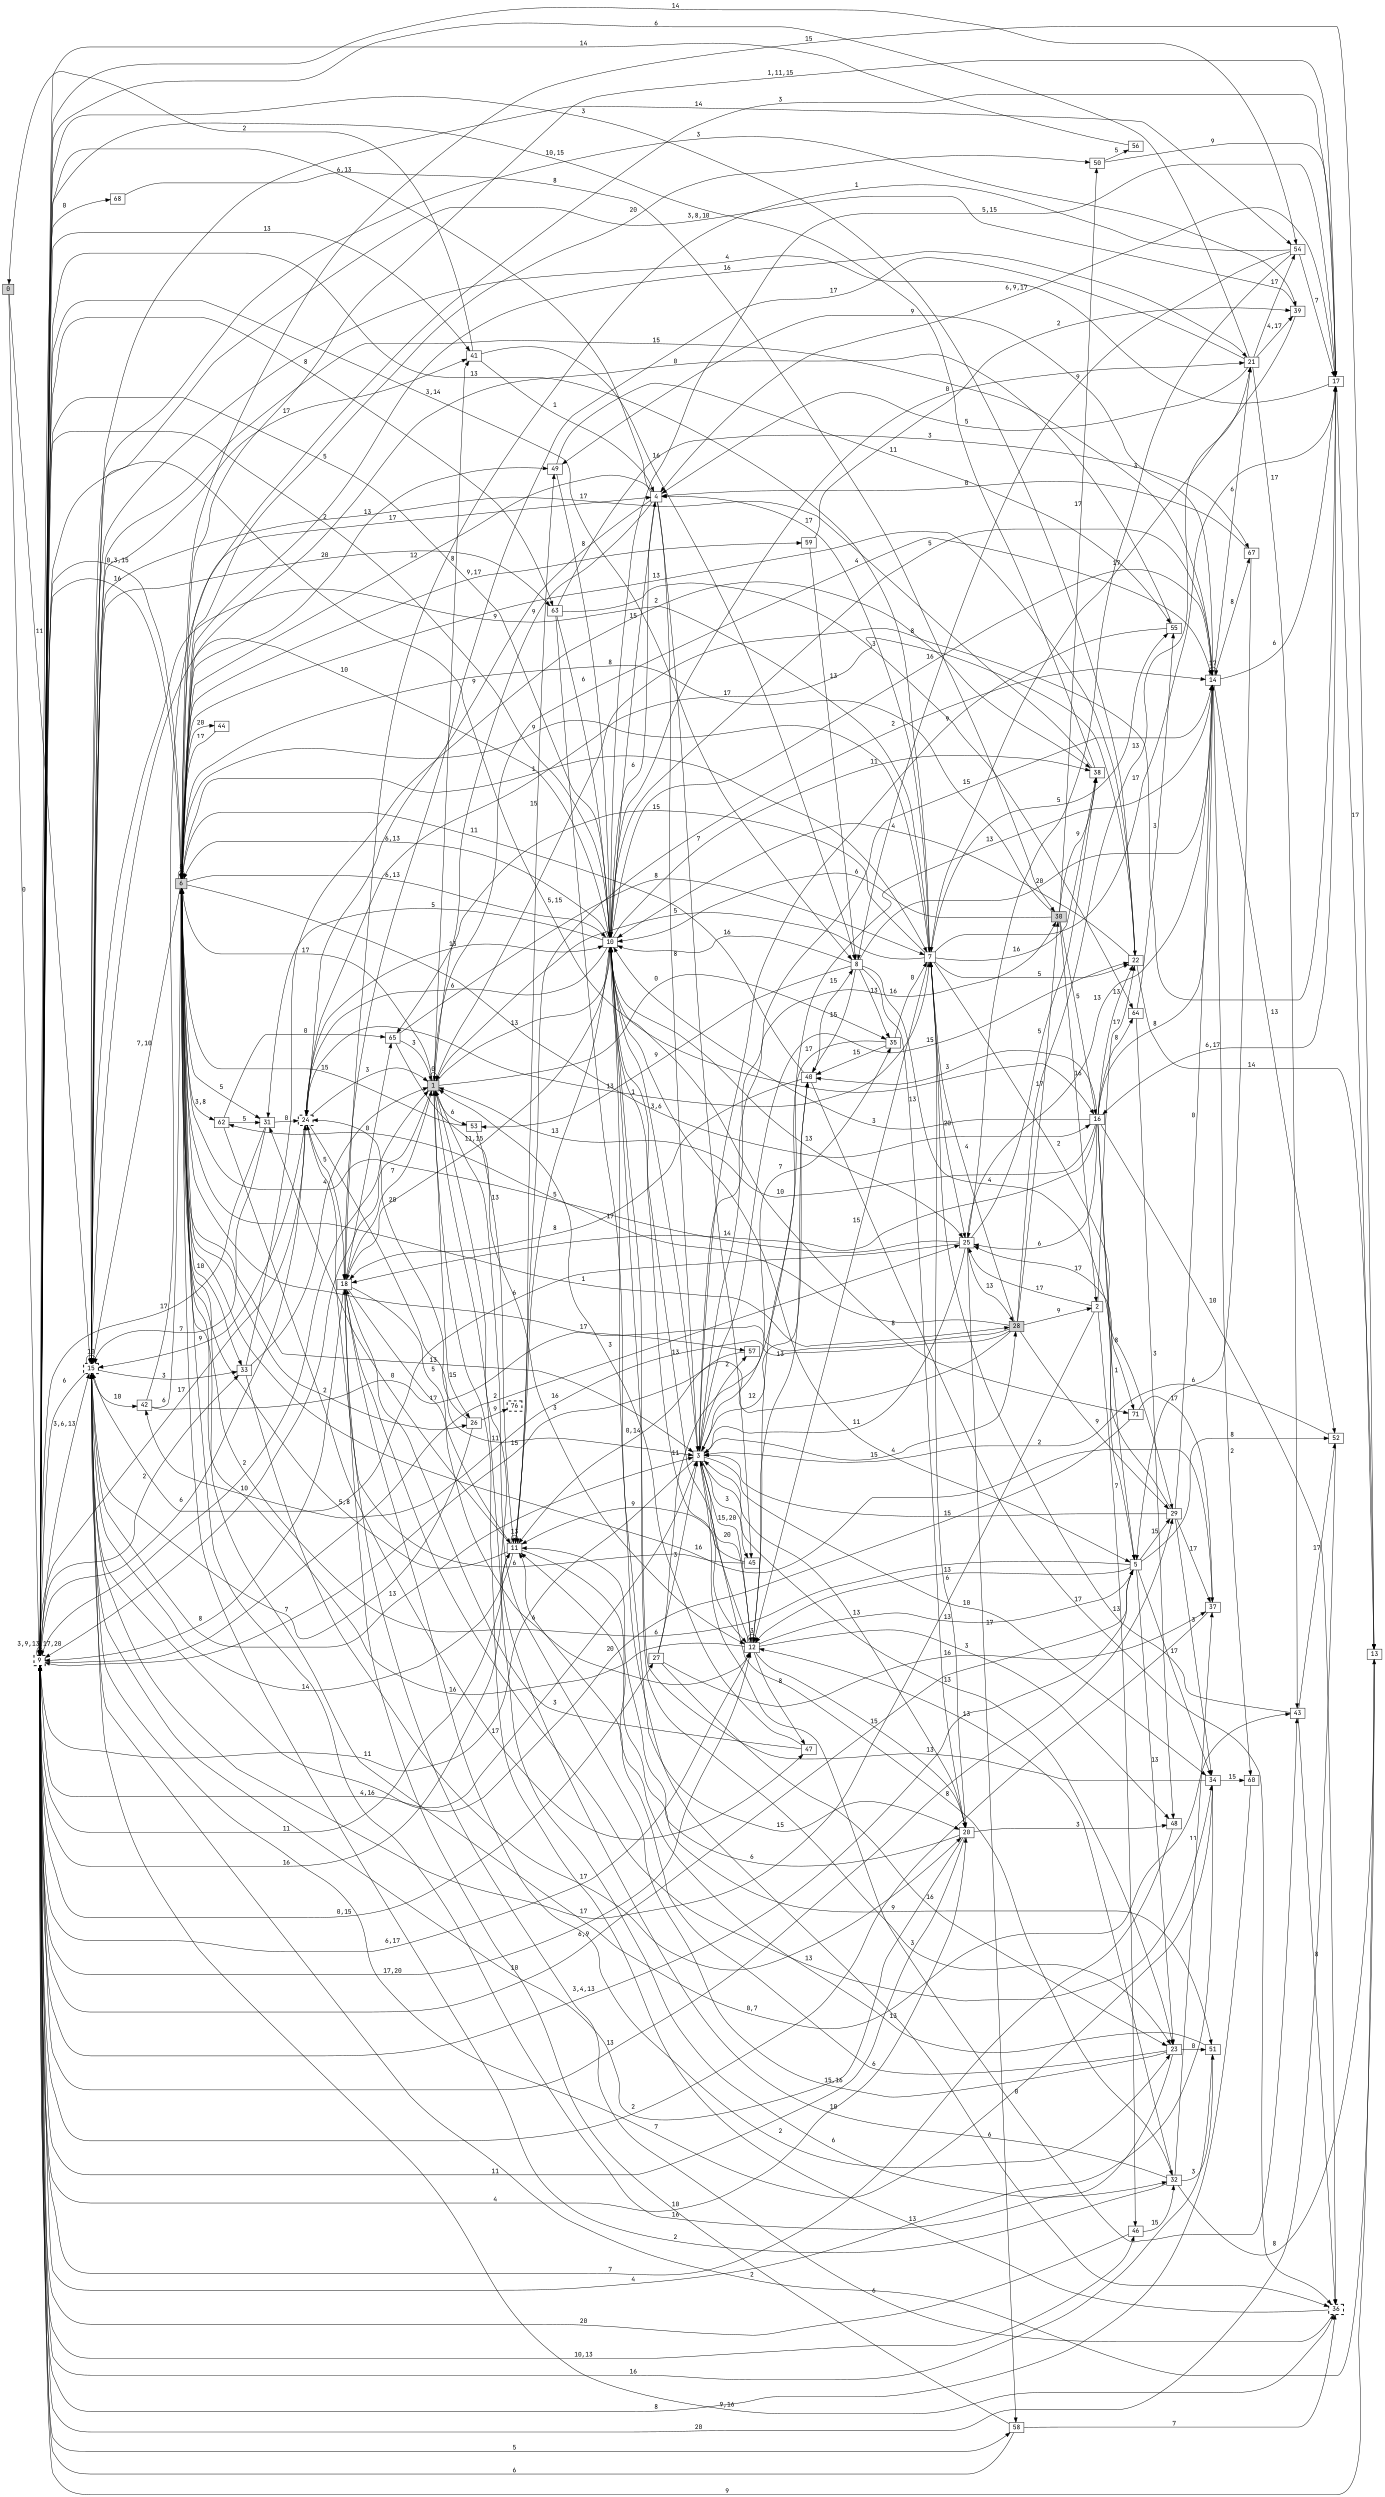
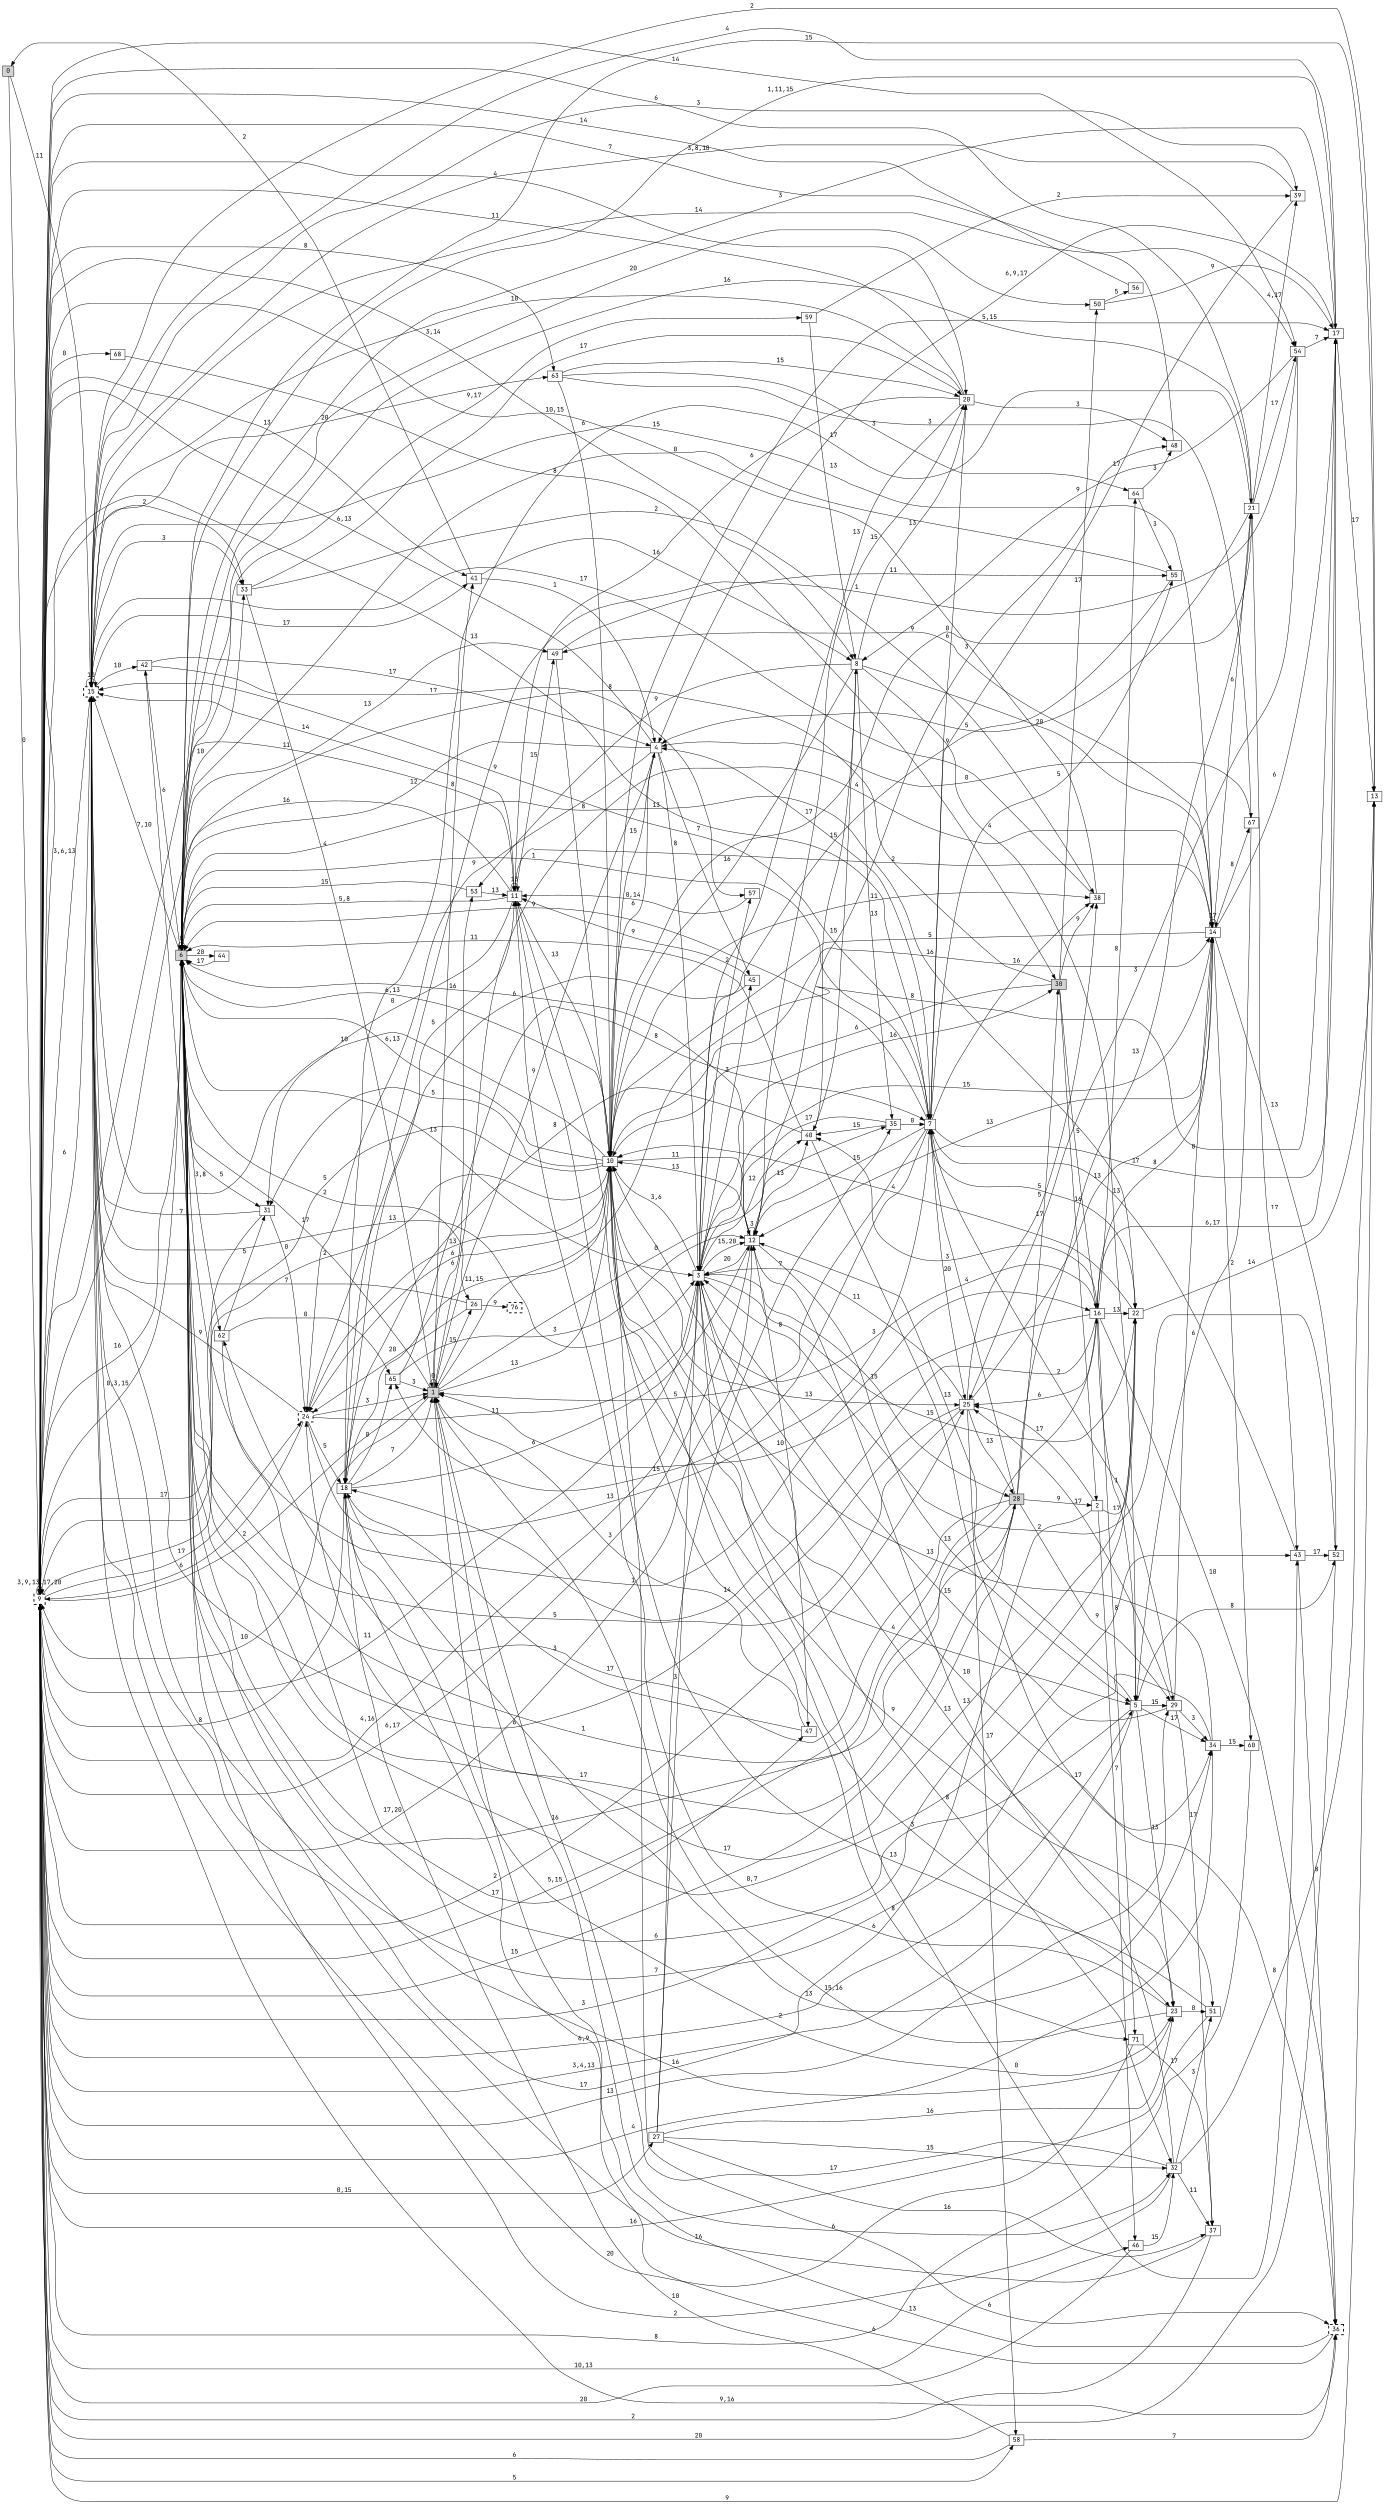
edge "32" -> "1": label "10" -> "17"
edge "27" -> "32": added, label "15"
